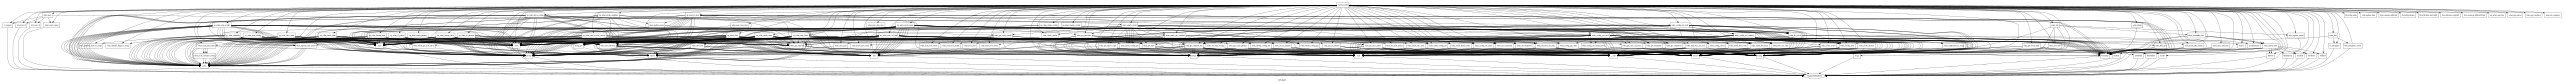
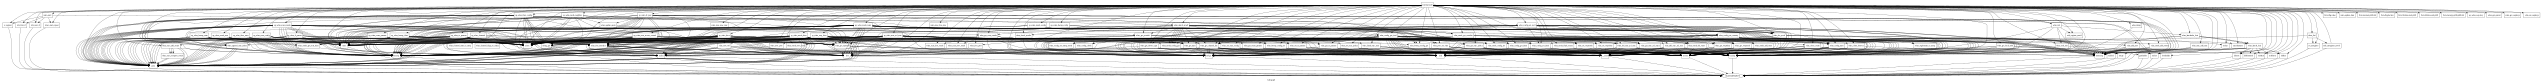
edge "wlan_attach_newif" -> "wlan_mesh_config_set": now "wlan_attach_newif" -> "wlan_get_tx_params"
node "wlan_mesh_free_route": removed
edge "mib_register_newif" -> "Node0x805649370": removed
